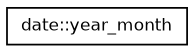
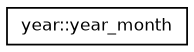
node "date::year_month": label "date::year_month" -> "year::year_month"
